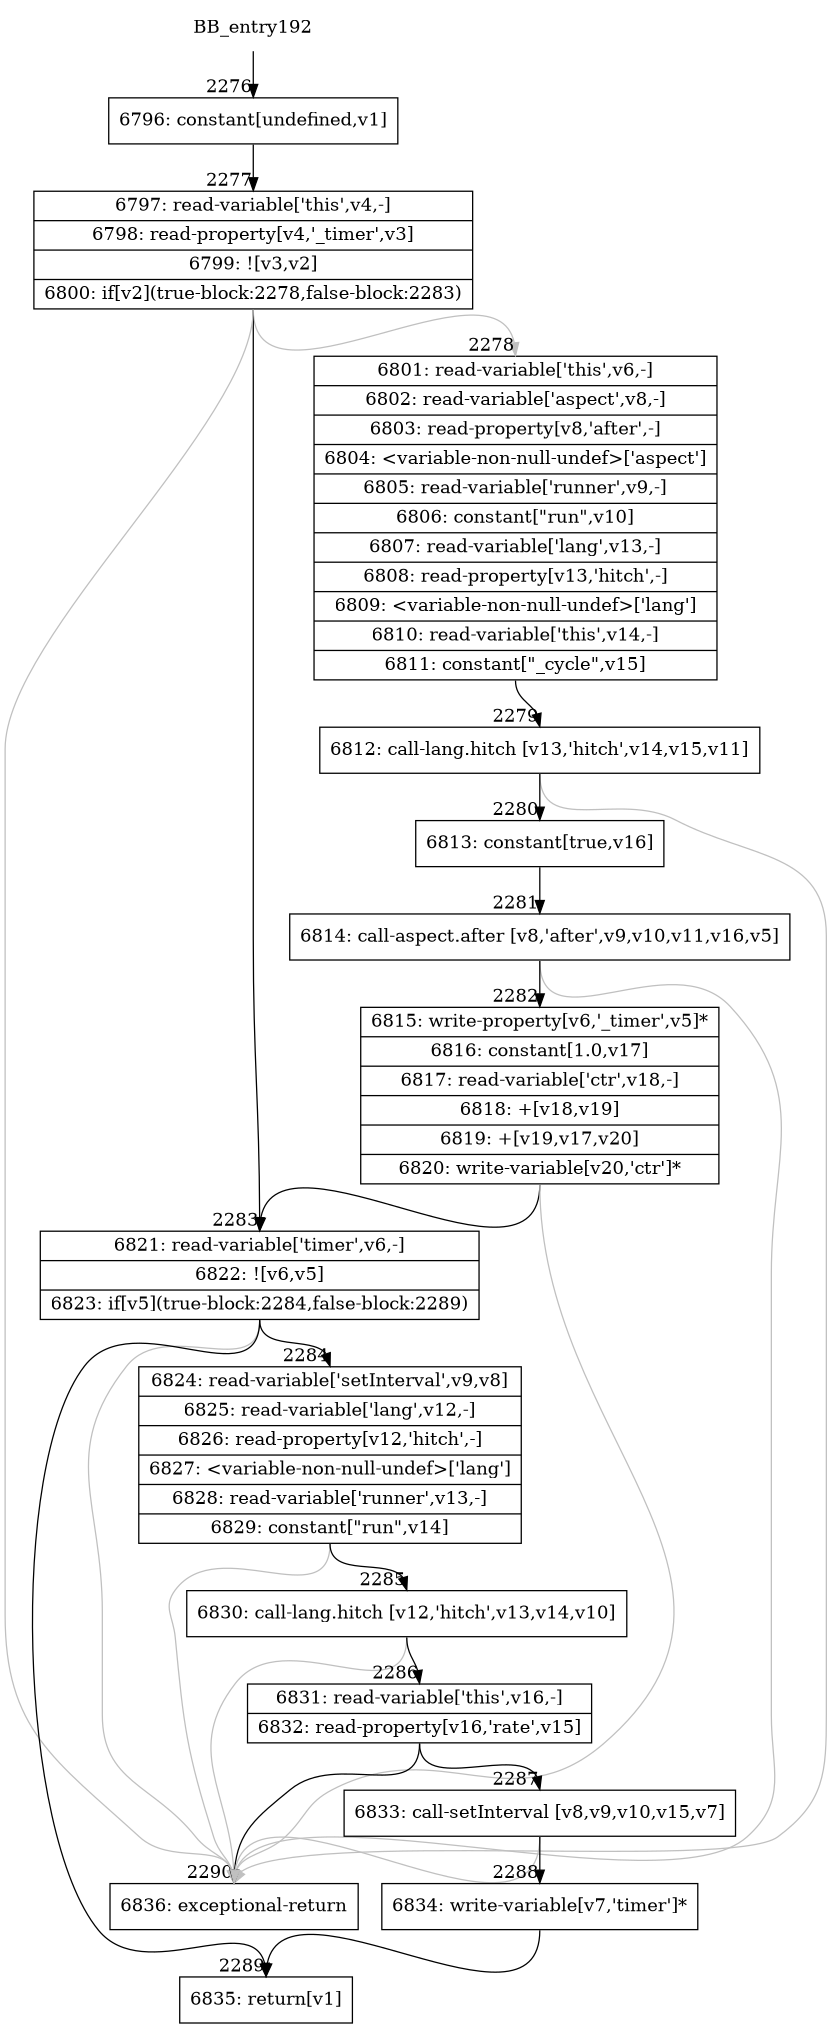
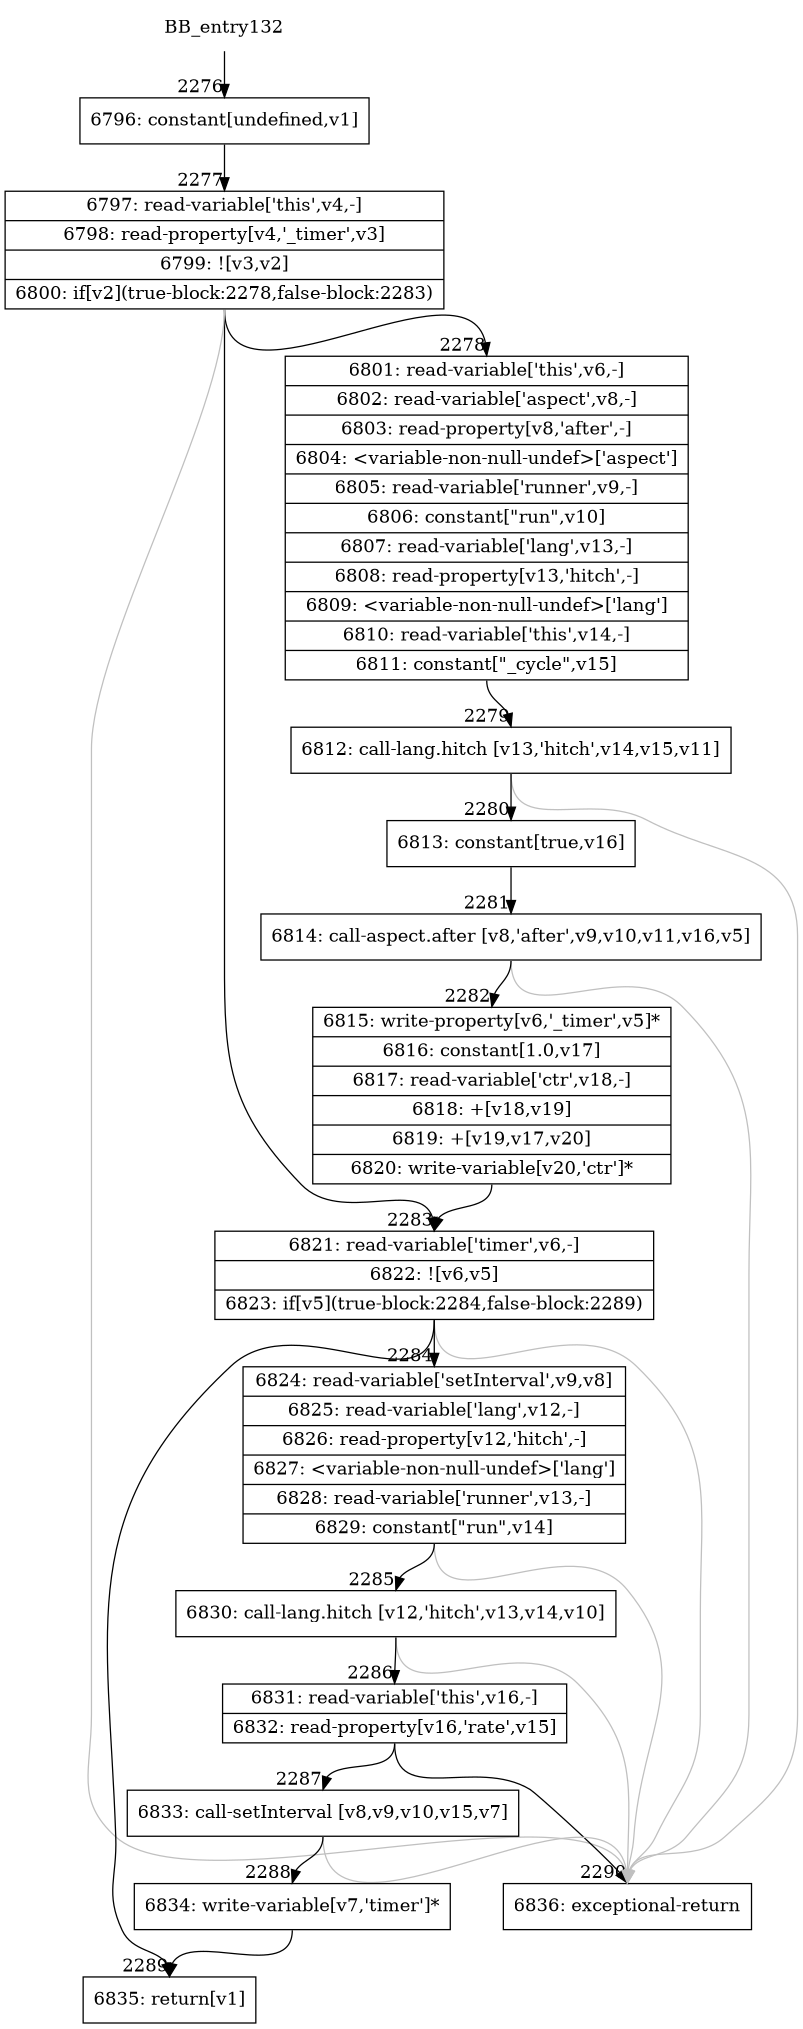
node "BB_entry192": label "BB_entry192" -> "BB_entry132"
edge "6797: read-variable['this',v4,-]" -> "6801: read-variable['this',v6,-]": color gray -> black
edge "6815: write-property[v6,'_timer',v5]*" -> "6836: exceptional-return": removed
